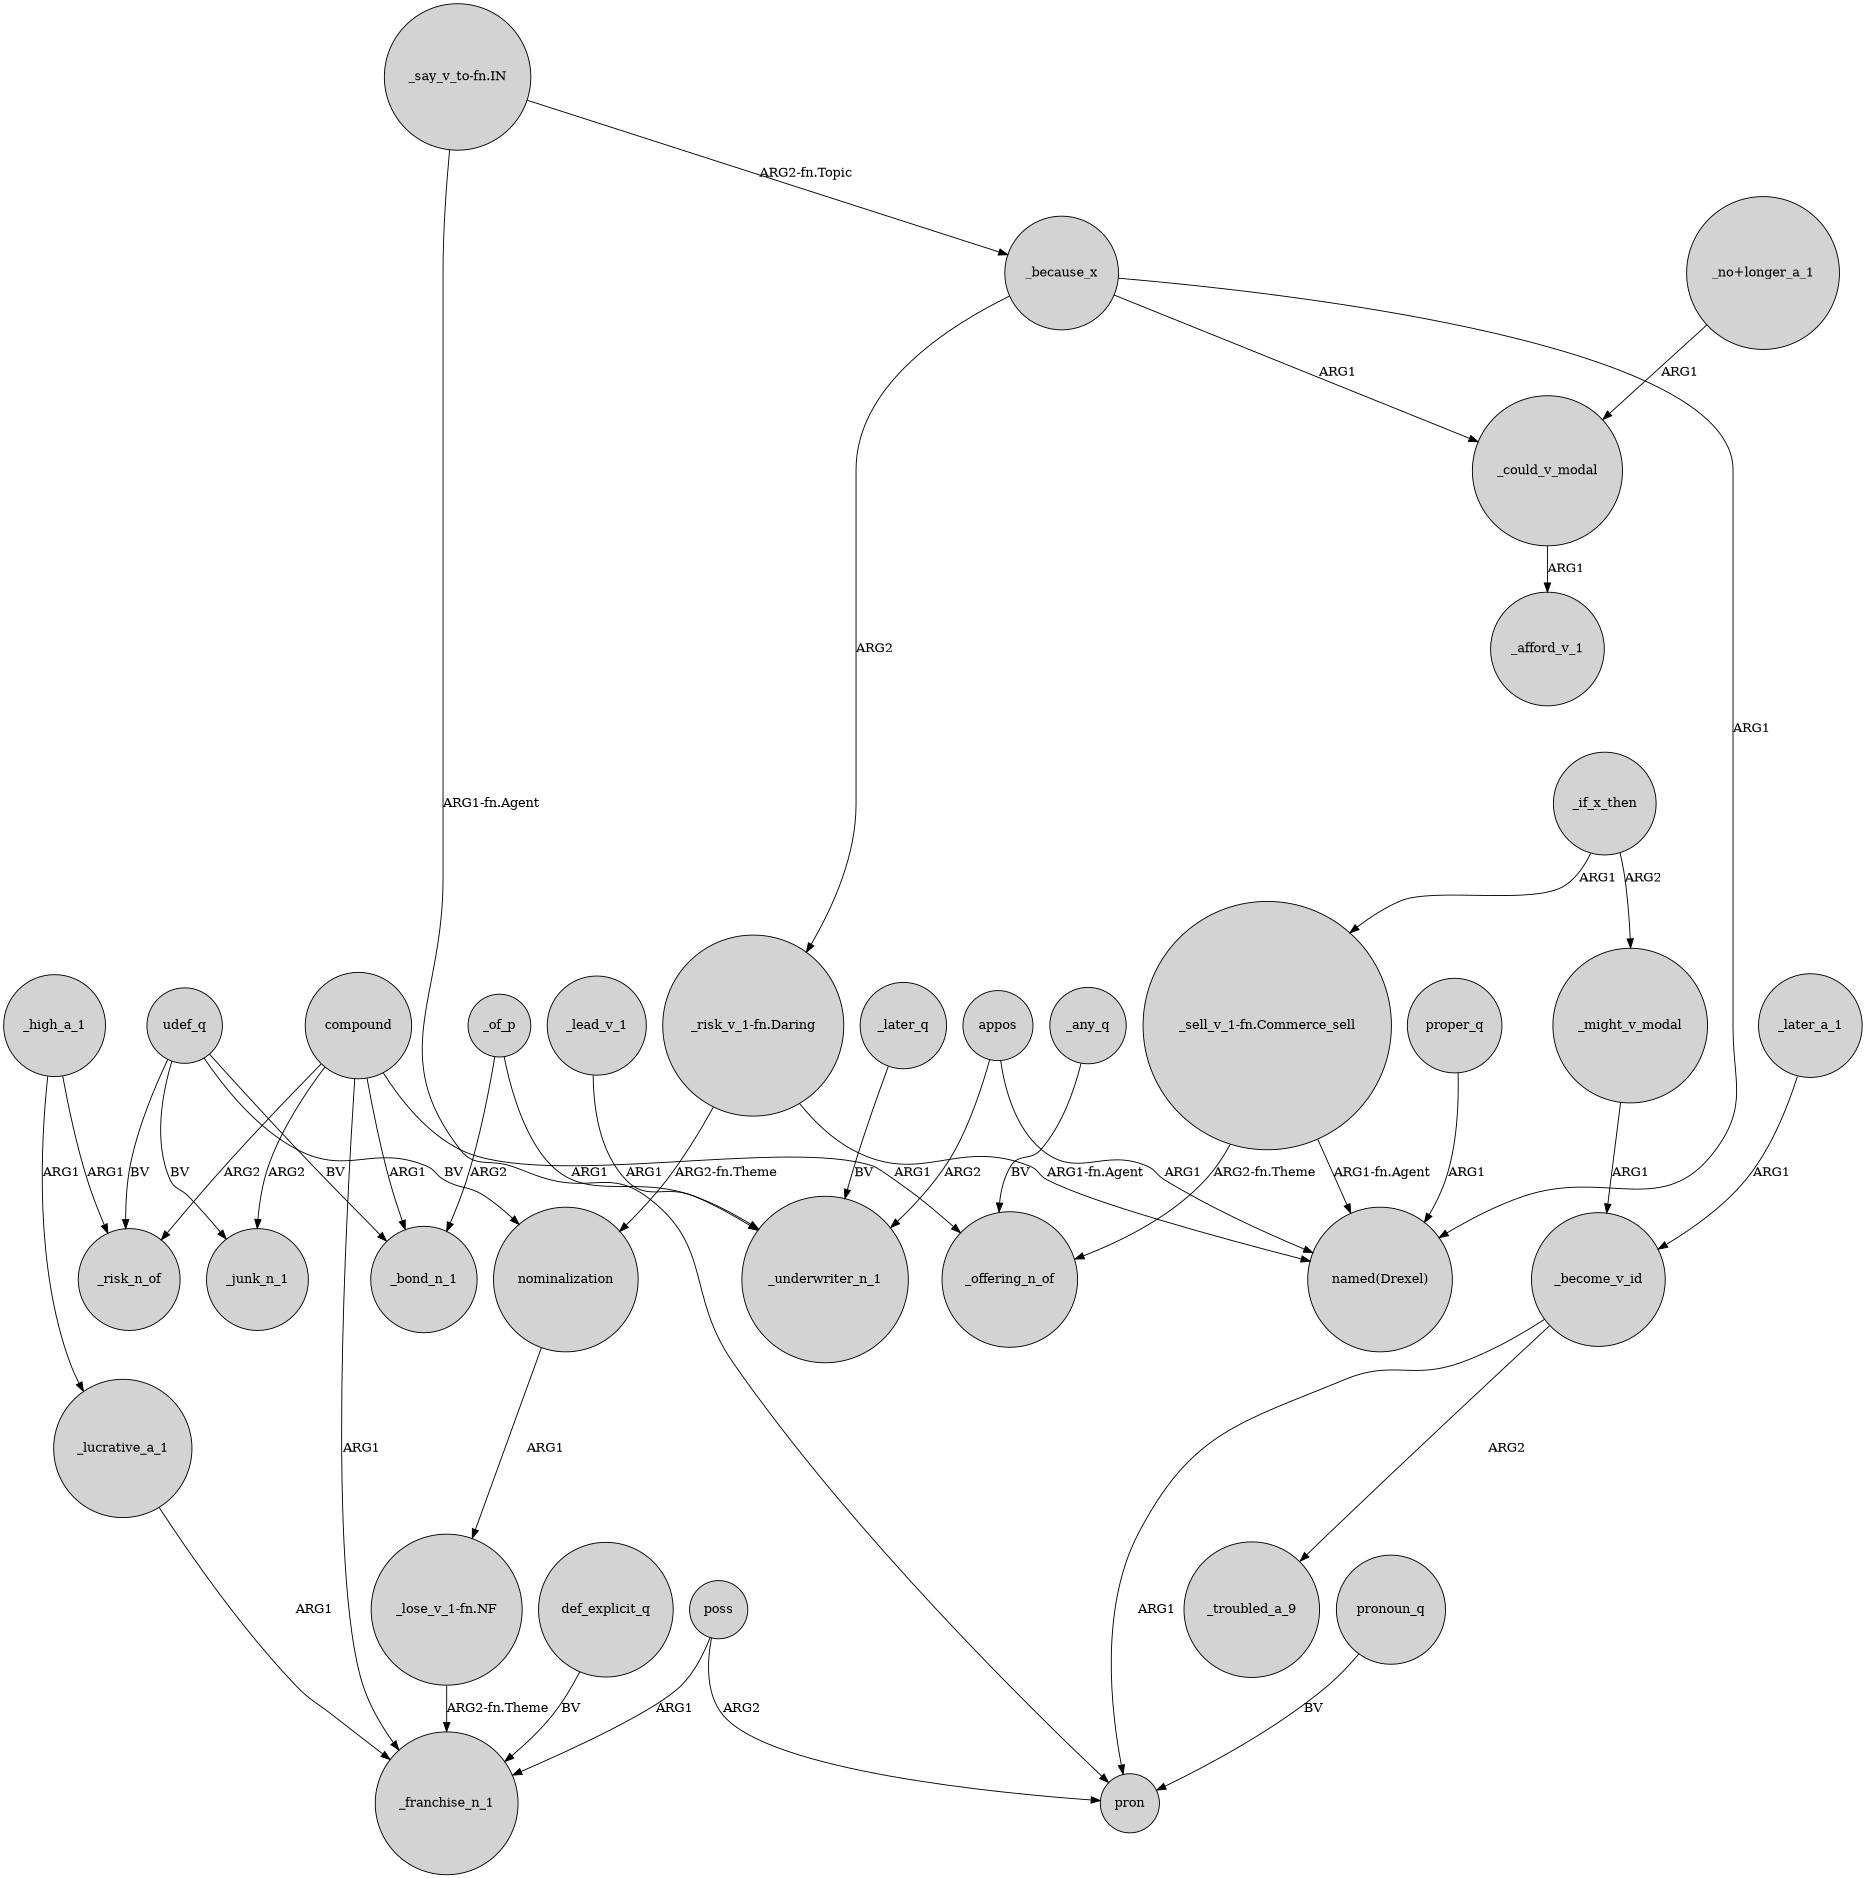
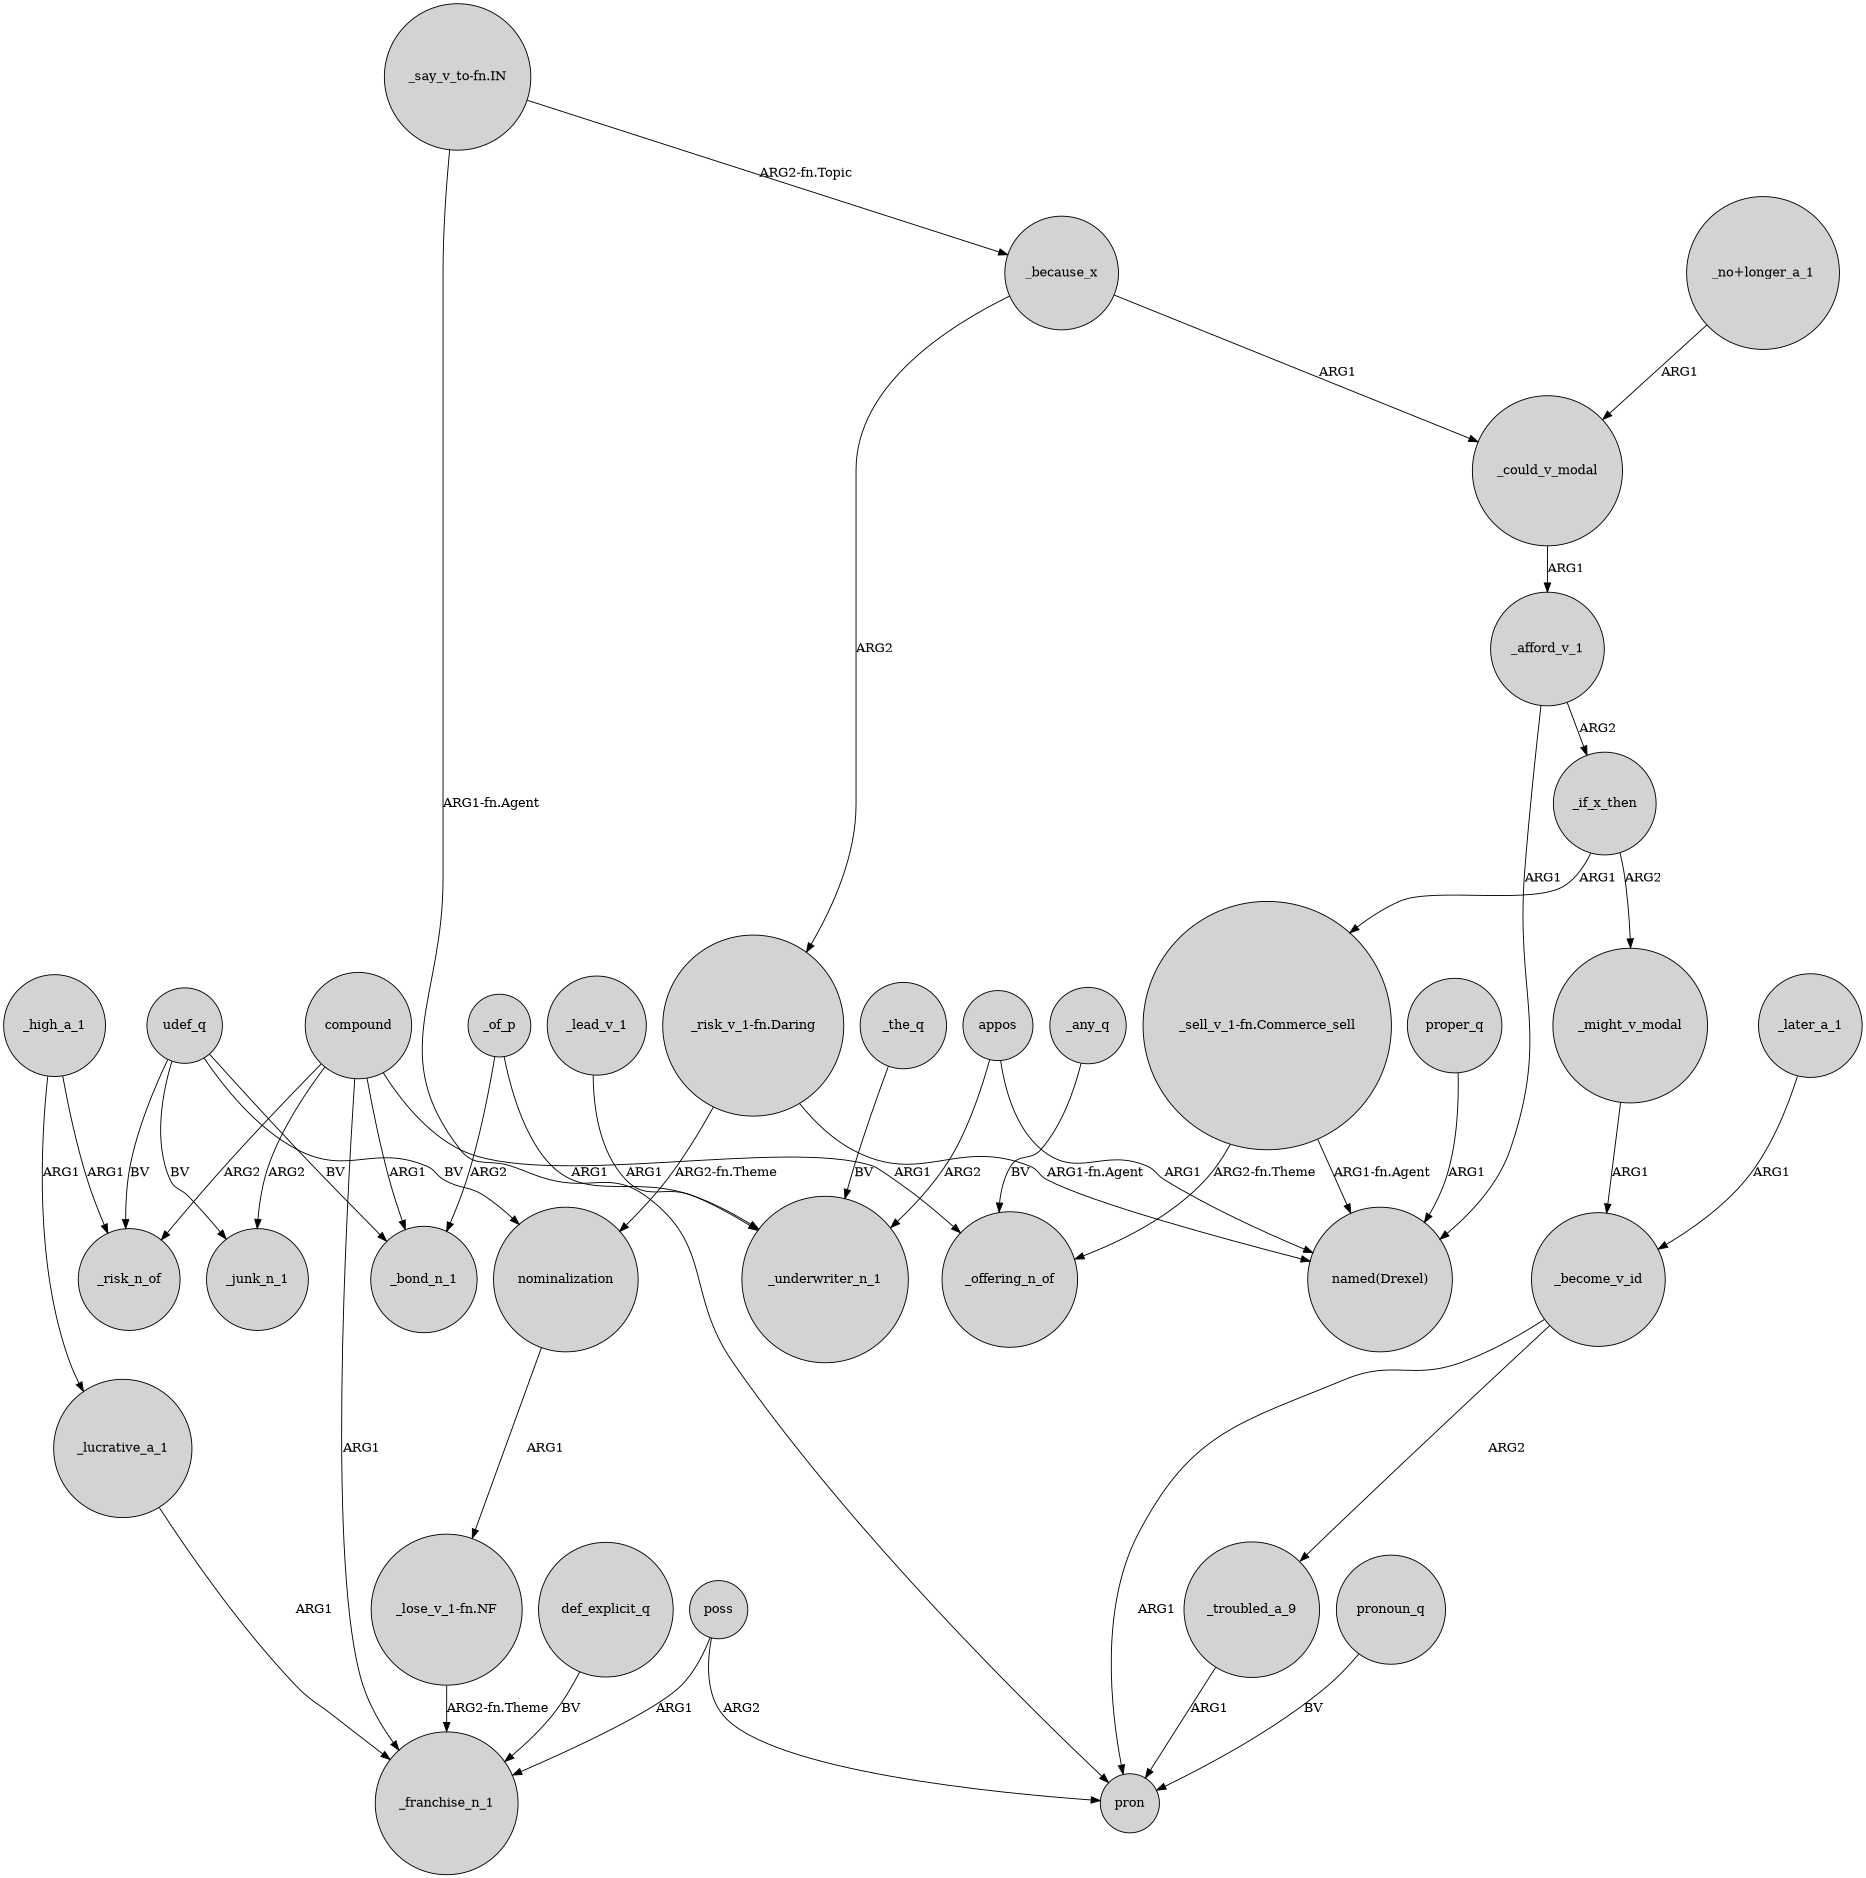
edge "_because_x" -> "named(Drexel)": now "_afford_v_1" -> "named(Drexel)"
edge "_afford_v_1" -> "_if_x_then": added, label "ARG2"
node "_later_q": label "_later_q" -> "_the_q"
edge "_troubled_a_9" -> "pron": added, label "ARG1"
